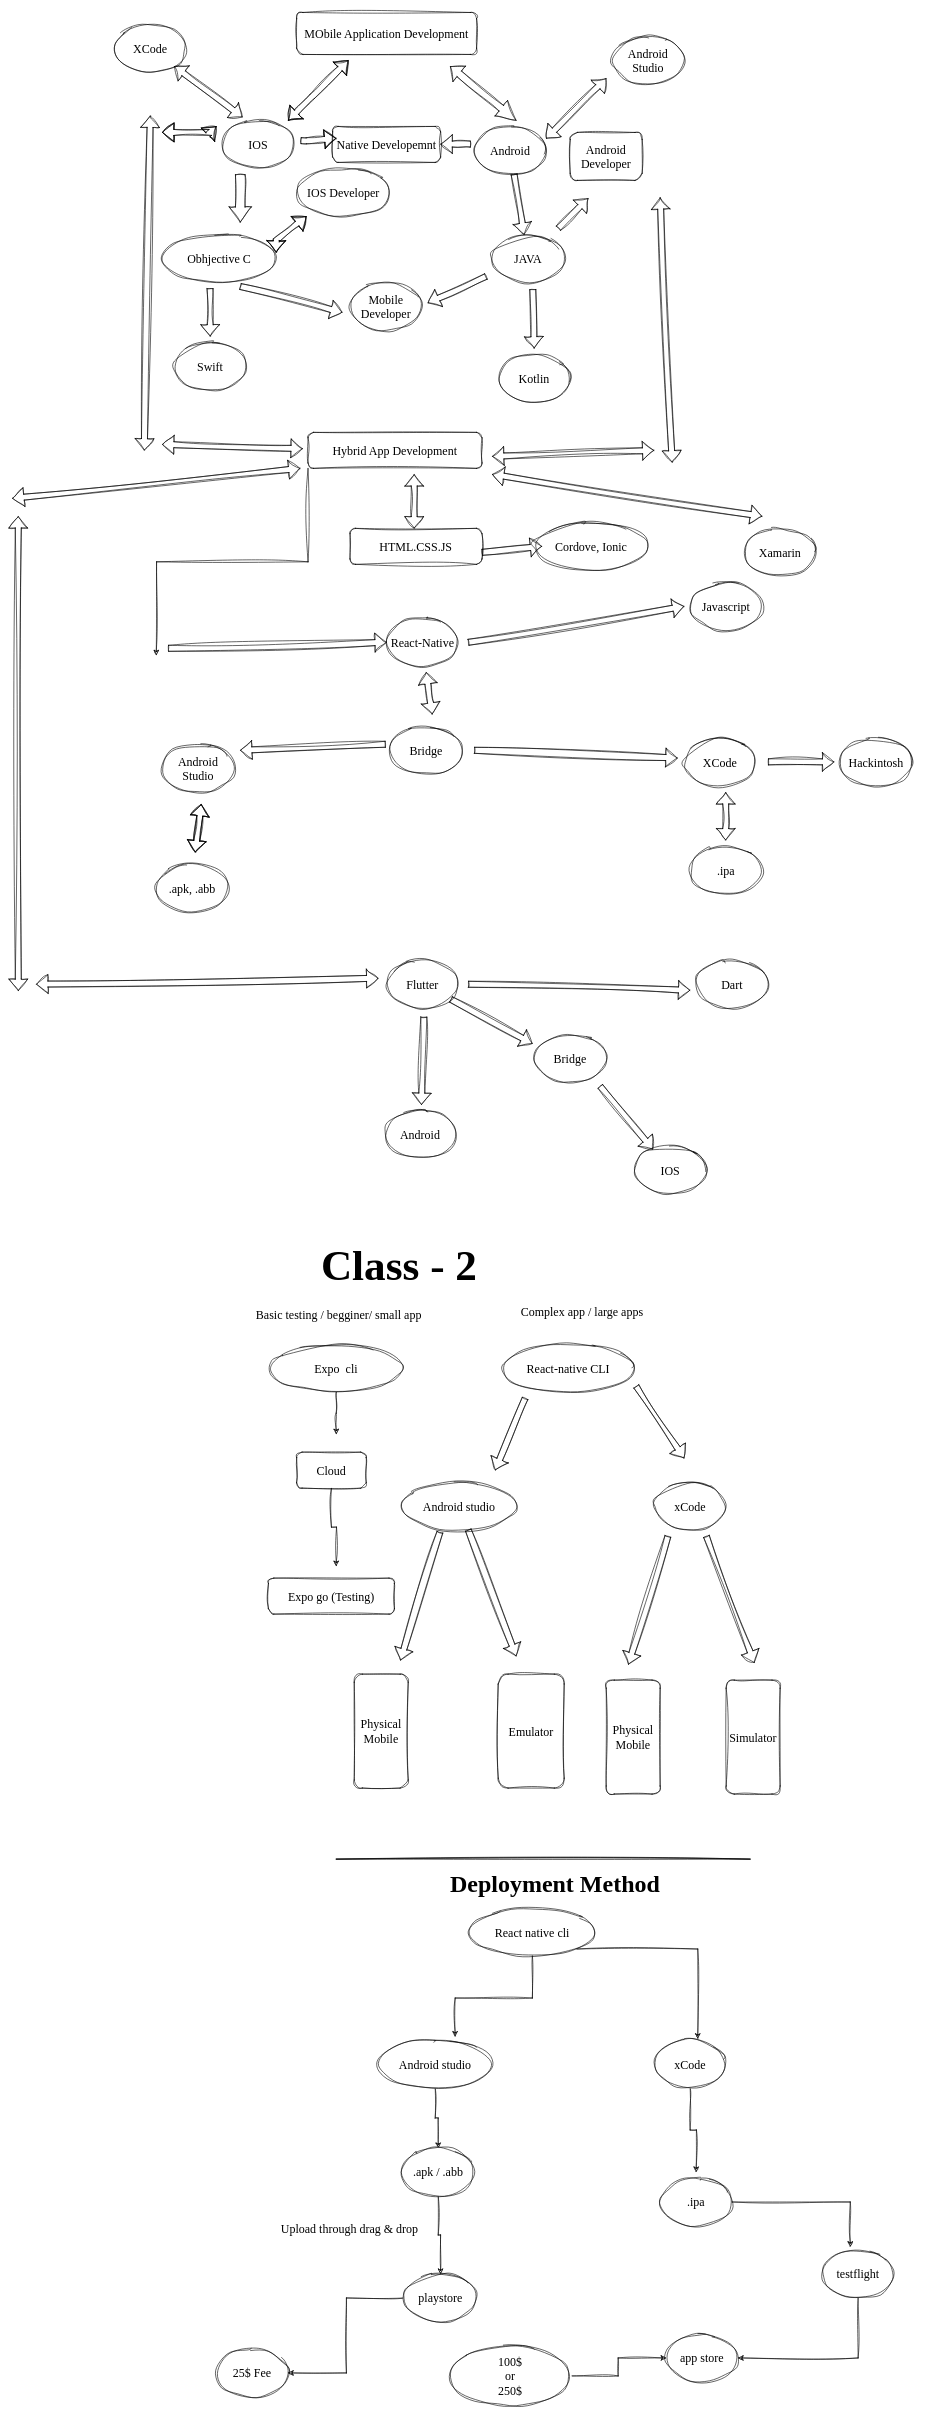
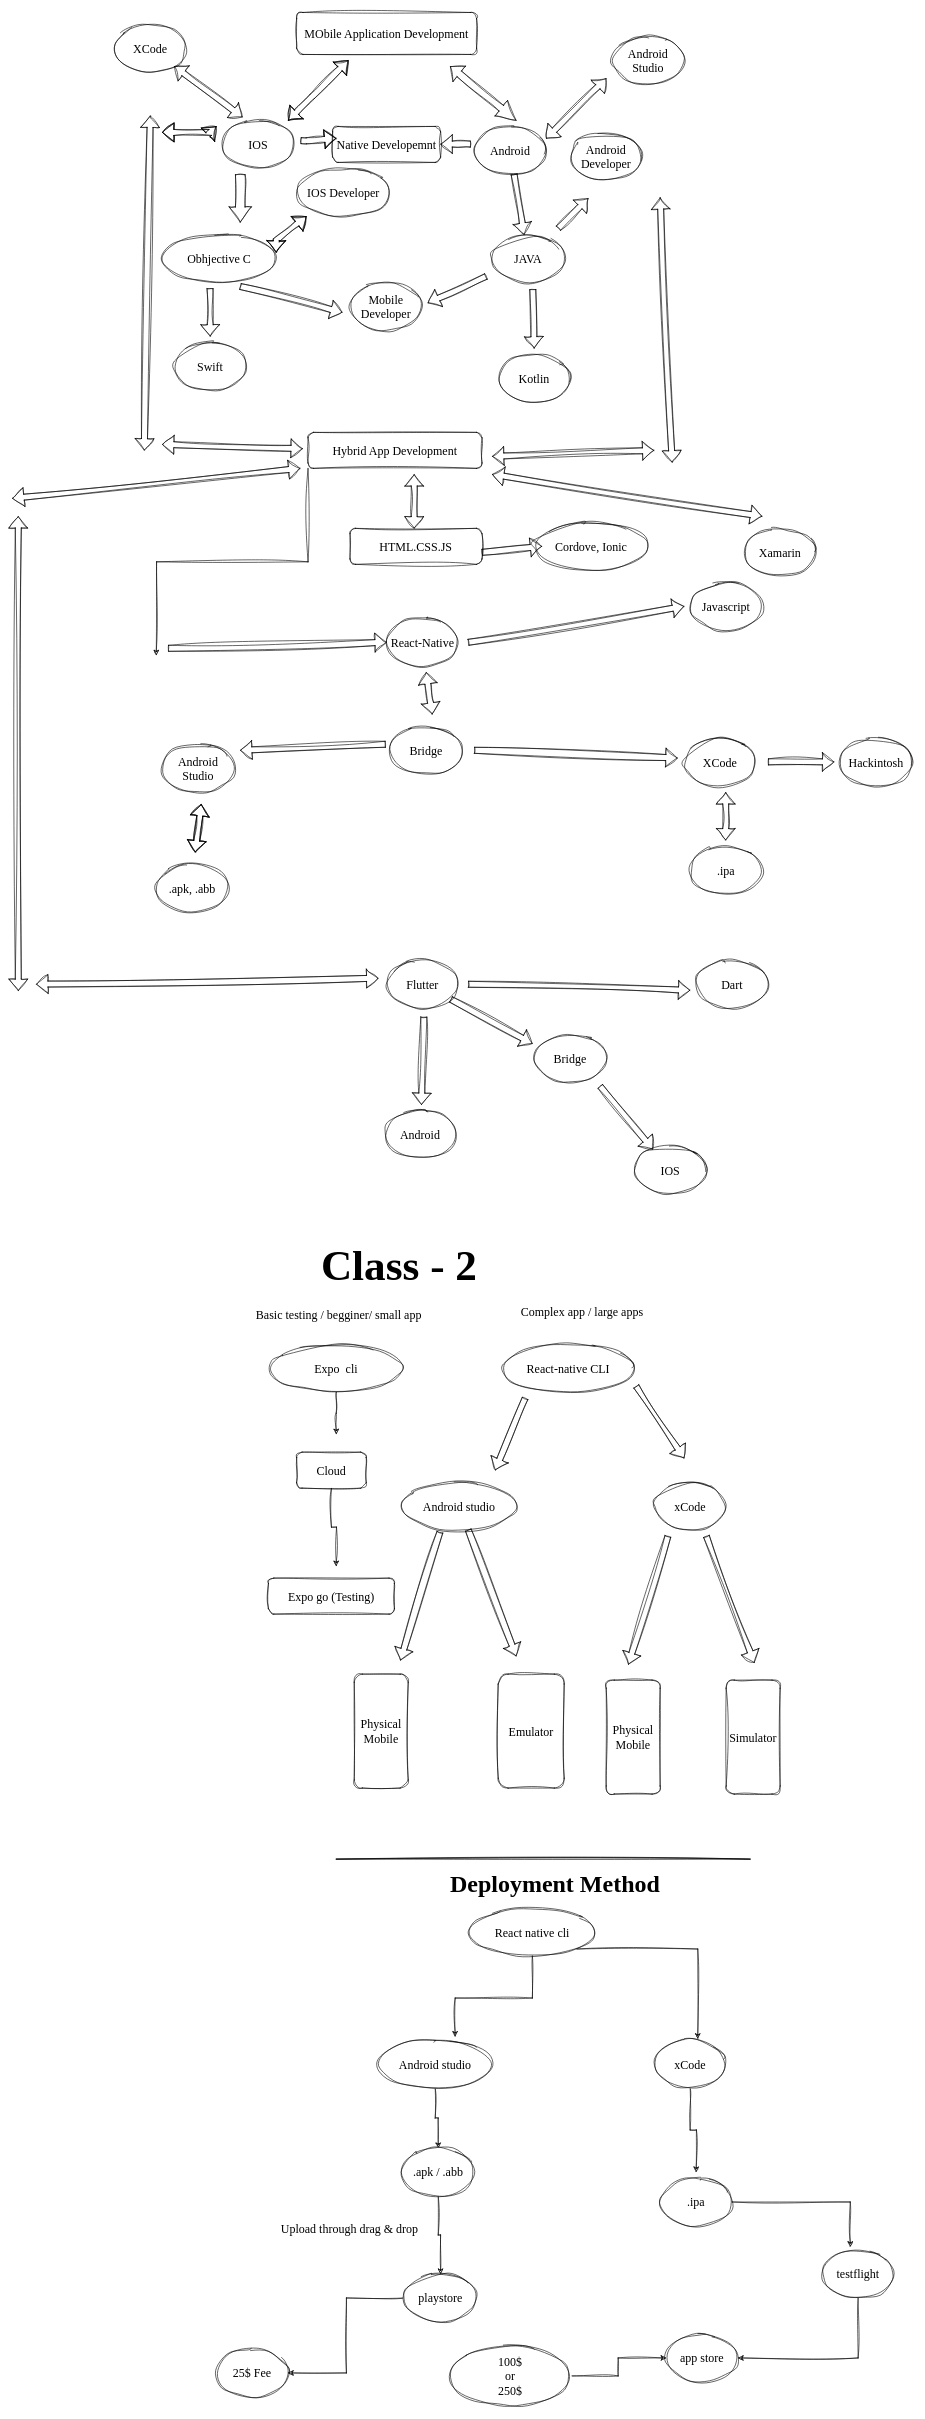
node "Android Developer": shape rounded rectangle -> ellipse
